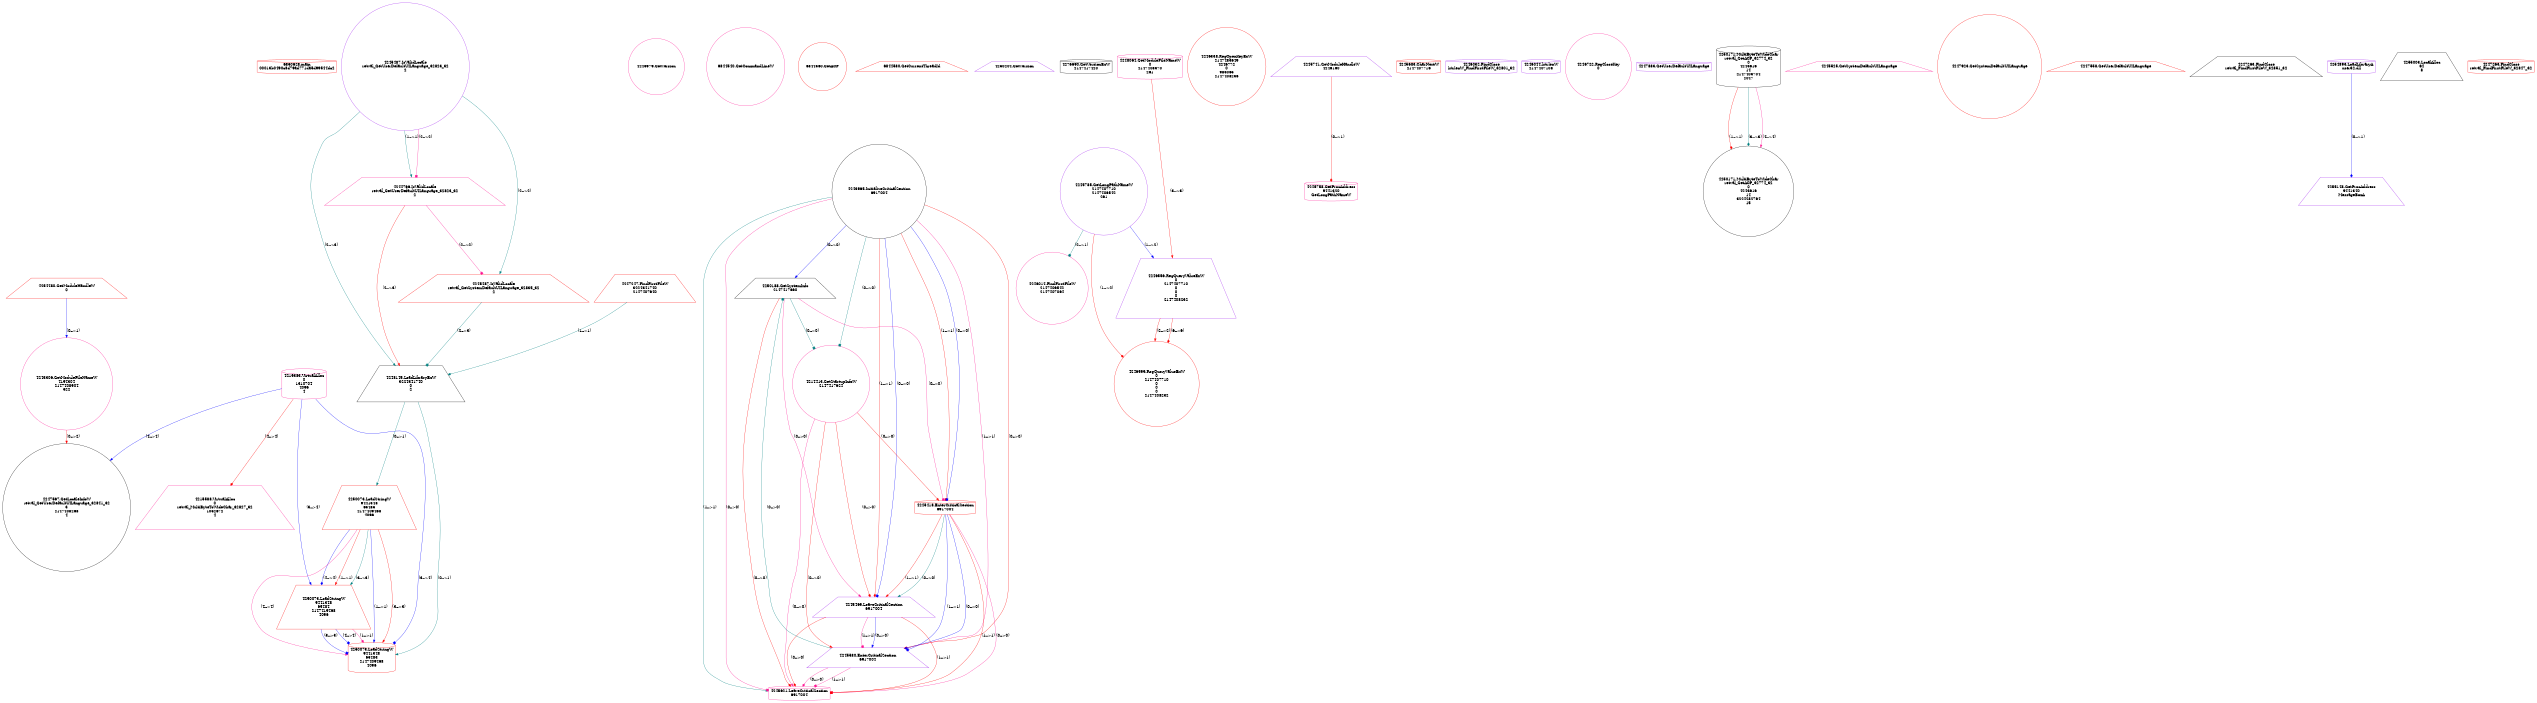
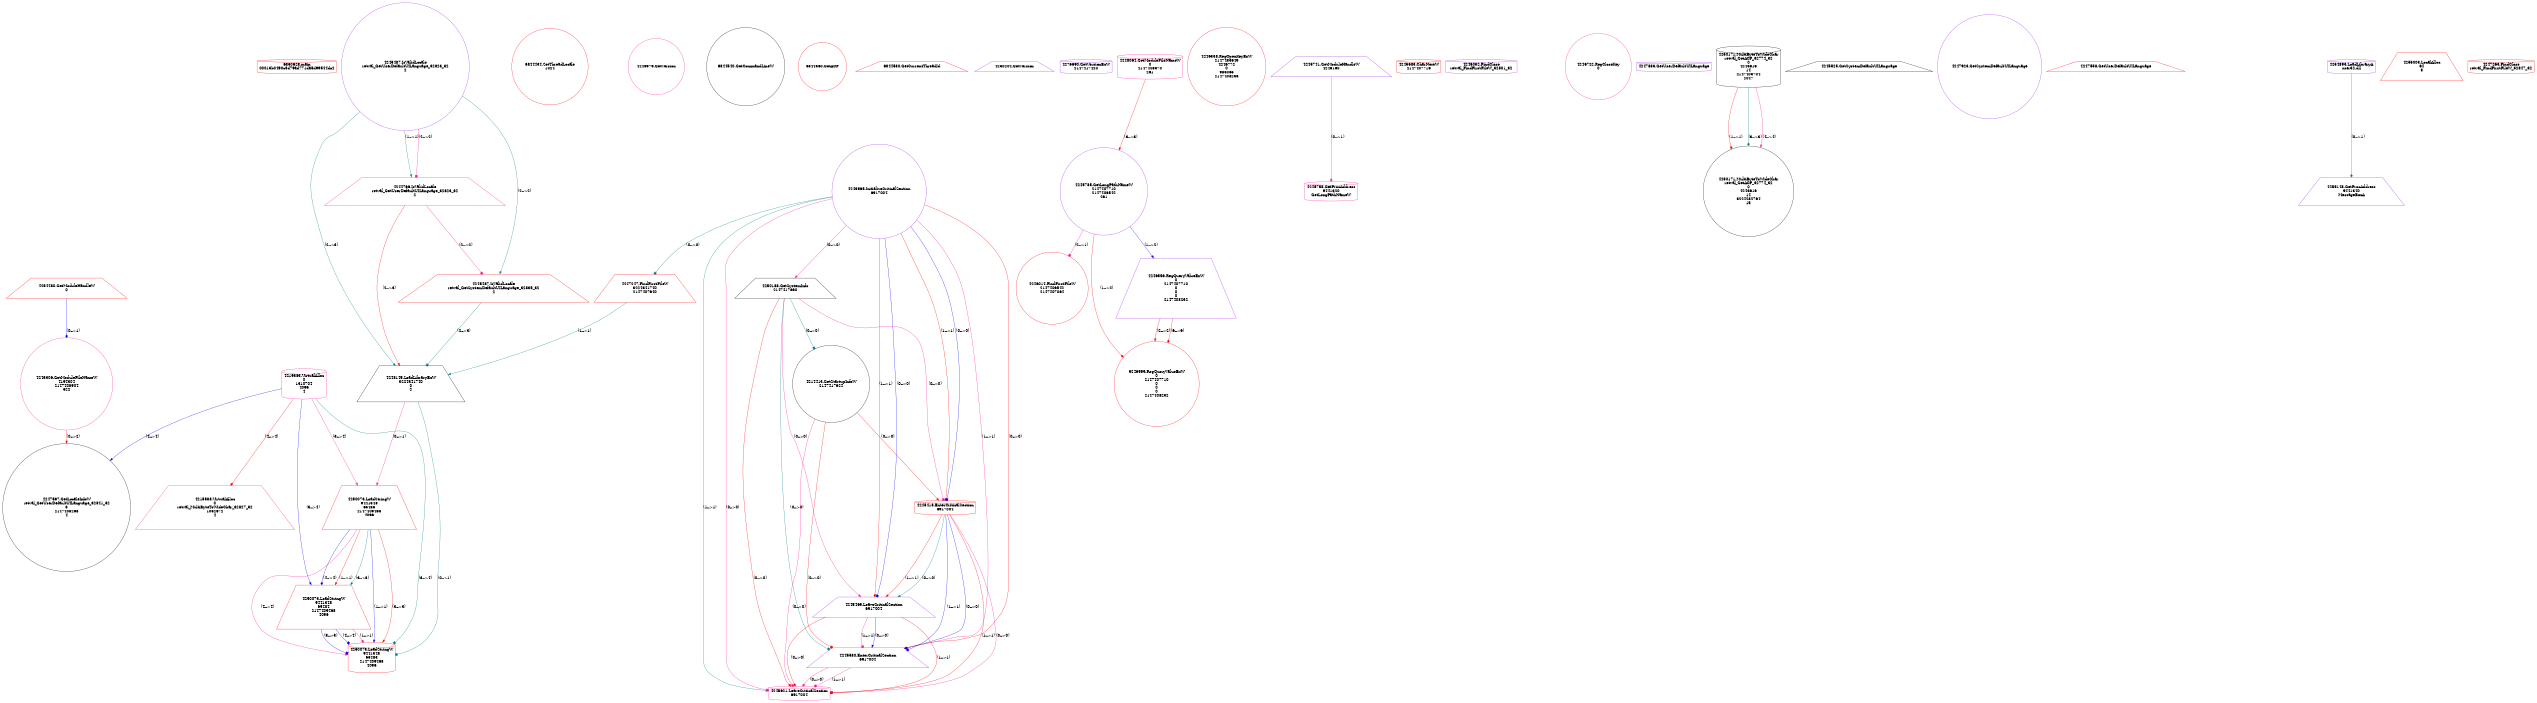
node "6844434.SetThreadLocale 1024": added
node "6844540.GetCommandLineW": color deeppink -> black
node "4276690.GetVersionExW 2147417420": color black -> purple
node "4246032.FindClose lstrlenW_FindFirstFileW_32801_32": label "4246032.FindClose lstrlenW_FindFirstFileW_32801_32" -> "4246032.FindClose retval_FindFirstFileW_32801_32"
node "4246044.lstrlenW 2147407108": removed
node "4245525.GetSystemDefaultUILanguage": color deeppink -> black
node "4247923.GetSystemDefaultUILanguage": color red -> purple
node "4247263.FindClose retval_FindFirstFileW_32851_32": removed
node "4255003.LocalAlloc 64 8": color black -> red
edge "4254893.LoadLibraryA user32.dll" -> "4255148.GetProcAddress 9441340 MessageBoxA": color blue -> teal
edge "4245741.GetModuleHandleW 4246160" -> "4245758.GetProcAddress 9441320 GetLongPathNameW": color red -> deeppink
edge "4248064.GetModuleFileNameW 0 2147408370 261" -> "4246556.RegQueryValueExW 0 2147407710 0 0 0 2147408232": now "4248064.GetModuleFileNameW 0 2147408370 261" -> "4245785.GetLongPathNameW 2147407710 2147406542 261"
node "4243965.InitializeCriticalSection 6917004": color black -> purple
edge "4245785.GetLongPathNameW 2147407710 2147406542 261" -> "4246014.FindFirstFileW 2147406542 2147407064": color teal -> deeppink
edge "4243965.InitializeCriticalSection 6917004" -> "4250188.GetSystemInfo 2147417660": color blue -> deeppink
node "4246014.FindFirstFileW 2147406542 2147407064": color deeppink -> red
edge "4243965.InitializeCriticalSection 6917004" -> "4214413.GetStartupInfoW 2147417624": now "4243965.InitializeCriticalSection 6917004" -> "4247247.FindFirstFileW 3224341740 2147407640"
edge "4254480.GetModuleHandleW 0" -> "4243306.GetModuleFileNameW 4194304 2147408904 522": arrowhead normal -> diamond
edge "4247247.FindFirstFileW 3224341740 2147407640" -> "4248145.LoadLibraryExW 3224341740 0 2": arrowhead diamond -> normal
node "4214413.GetStartupInfoW 2147417624": color deeppink -> black
node "4246599.RegQueryValueExW 0 2147407710 0 0 0 2147408232": label "4246599.RegQueryValueExW 0 2147407710 0 0 0 2147408232" -> "5246599.RegQueryValueExW 0 2147407710 0 0 0 2147408232"
edge "4215383.VirtualAlloc 0 1310704 4096 4" -> "4250073.LoadStringW 9441348 65485 2147409468 4096": added, label "(3-->4)"
edge "4248145.LoadLibraryExW 3224341740 0 2" -> "4250073.LoadStringW 9441348 65485 2147409468 4096": color teal -> deeppink
edge "4215383.VirtualAlloc 0 1310704 4096 4" -> "4250073.LoadStringW 9441348 65483 2147409468 4096": color blue -> teal
edge "4245580.EnterCriticalSection 6917004" -> "4250188.GetSystemInfo 2147417660": reversed
edge "4214413.GetStartupInfoW 2147417624" -> "4245469.LeaveCriticalSection 6917004": removed, label "(0-->0)"
edge "4248145.LoadLibraryExW 3224341740 0 2" -> "4250073.LoadStringW 9441348 65483 2147409468 4096": arrowhead normal -> box
edge "4214413.GetStartupInfoW 2147417624" -> "4245580.EnterCriticalSection 6917004": arrowhead normal -> box
edge "4214413.GetStartupInfoW 2147417624" -> "4245621.LeaveCriticalSection 6917004": arrowhead normal -> box
node "4250073.LoadStringW 9441348 65484 2147419468 4096": label "4250073.LoadStringW 9441348 65484 2147419468 4096" -> "4250073.LoadStringW 9441348 65484 2147409468 4096"
